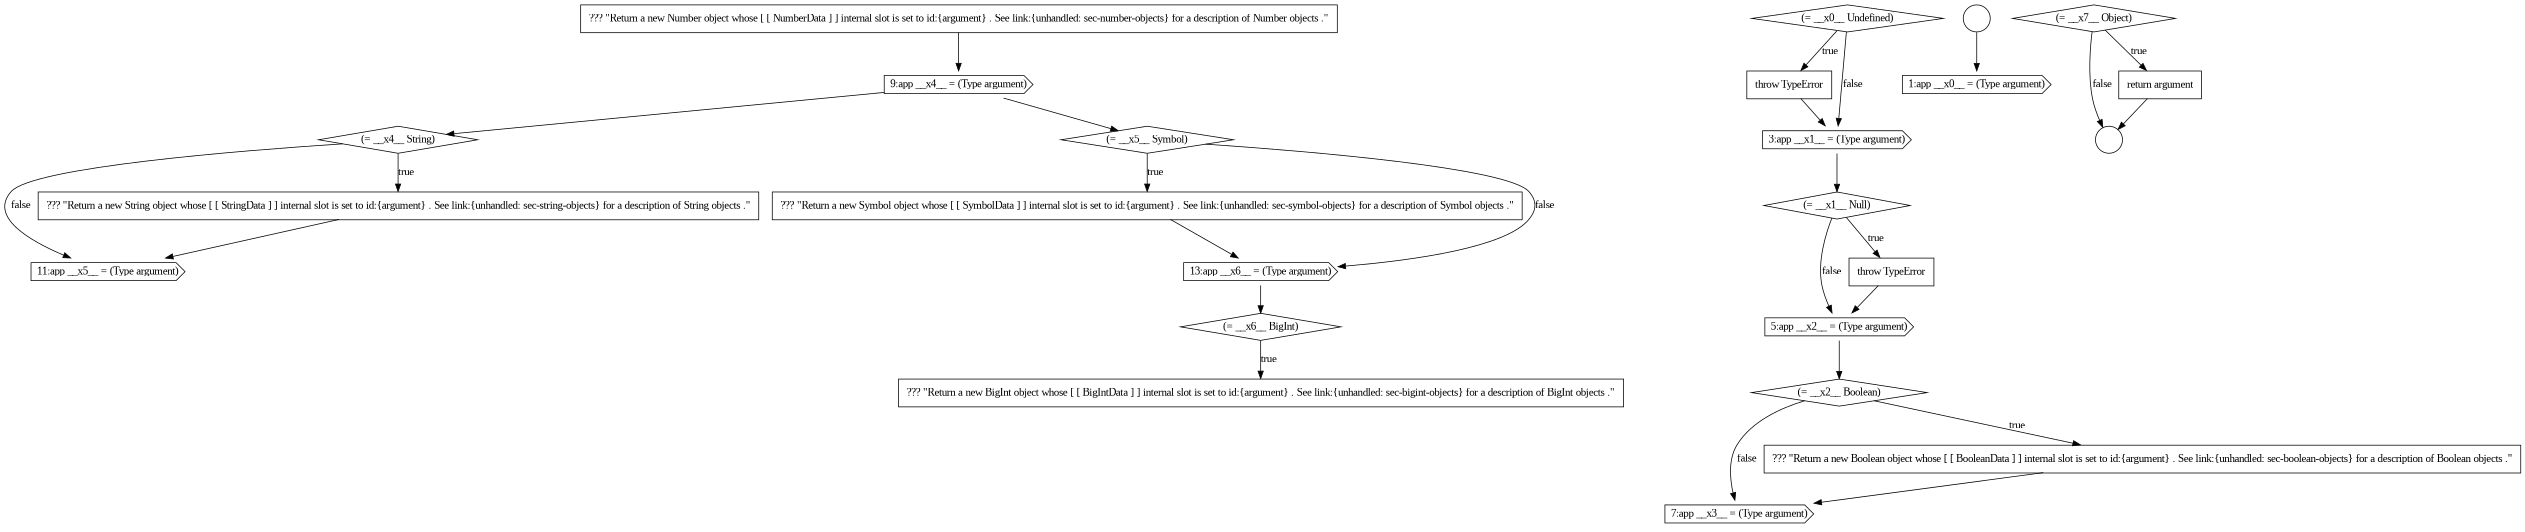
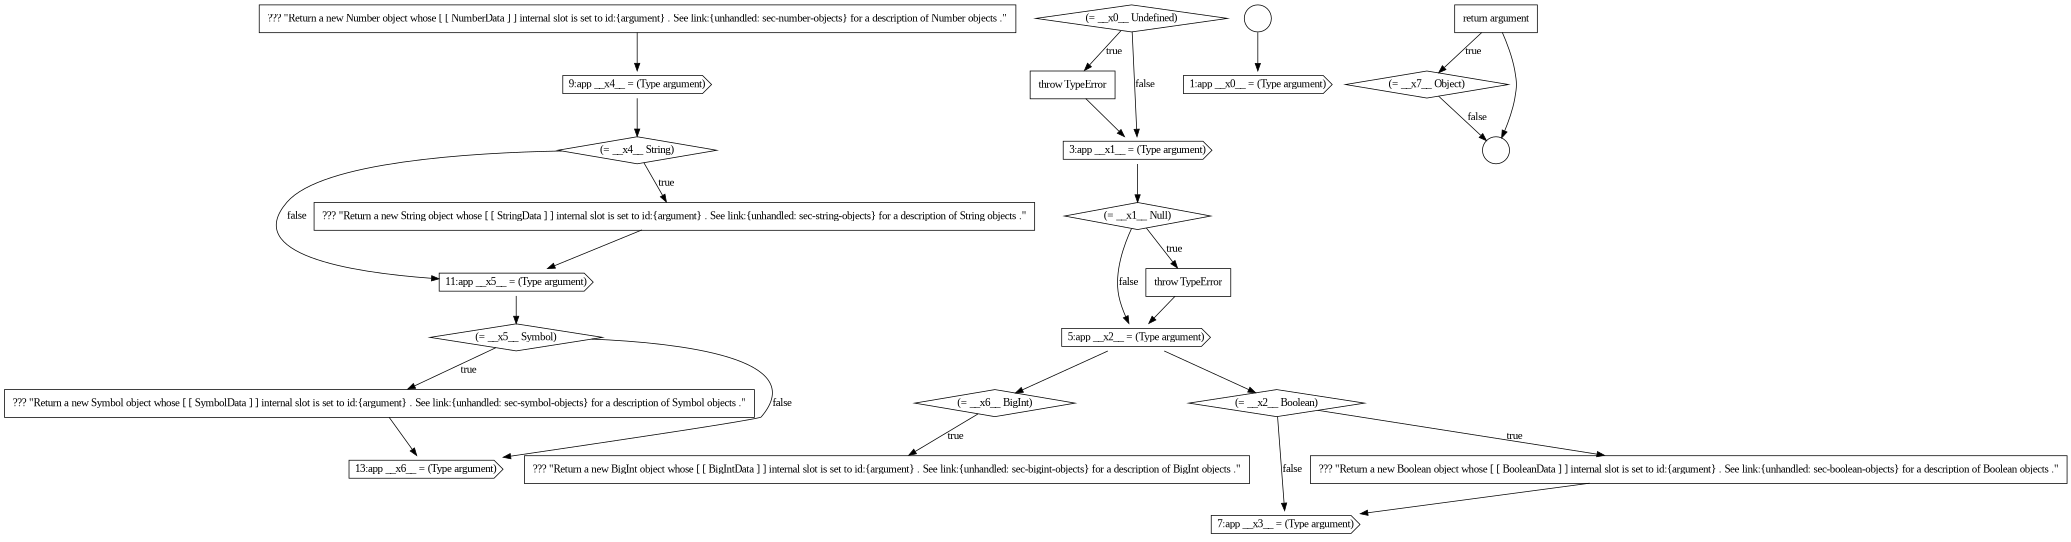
edge "(= __x7__ Object)" -> "return argument": reversed
edge "9:app __x4__ = (Type argument)" -> "(= __x5__ Symbol)": now "11:app __x5__ = (Type argument)" -> "(= __x5__ Symbol)"
edge "13:app __x6__ = (Type argument)" -> "(= __x6__ BigInt)": now "5:app __x2__ = (Type argument)" -> "(= __x6__ BigInt)"
